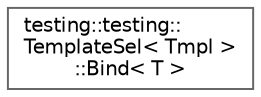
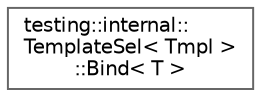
node "testing::testing:: TemplateSel< Tmpl > ::Bind< T >": label "testing::testing:: TemplateSel< Tmpl > ::Bind< T >" -> "testing::internal:: TemplateSel< Tmpl > ::Bind< T >"
